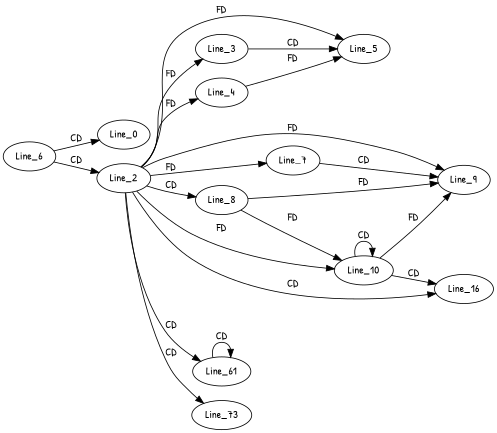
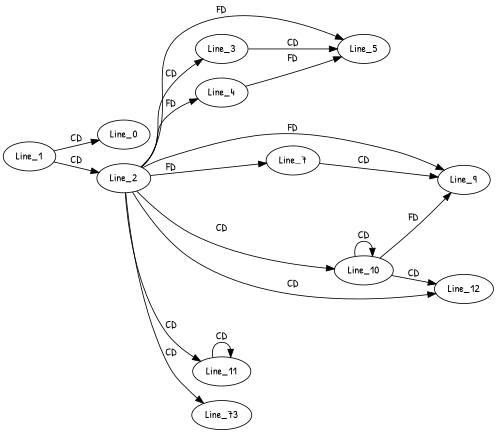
edge "Line_2" -> "Line_3": label "FD" -> "CD"
node "Line_6": label "Line_6" -> "Line_1"
node "Line_8": removed
edge "Line_2" -> "Line_10": label "FD" -> "CD"
node "Line_16": label "Line_16" -> "Line_12"
node "Line_61": label "Line_61" -> "Line_11"
